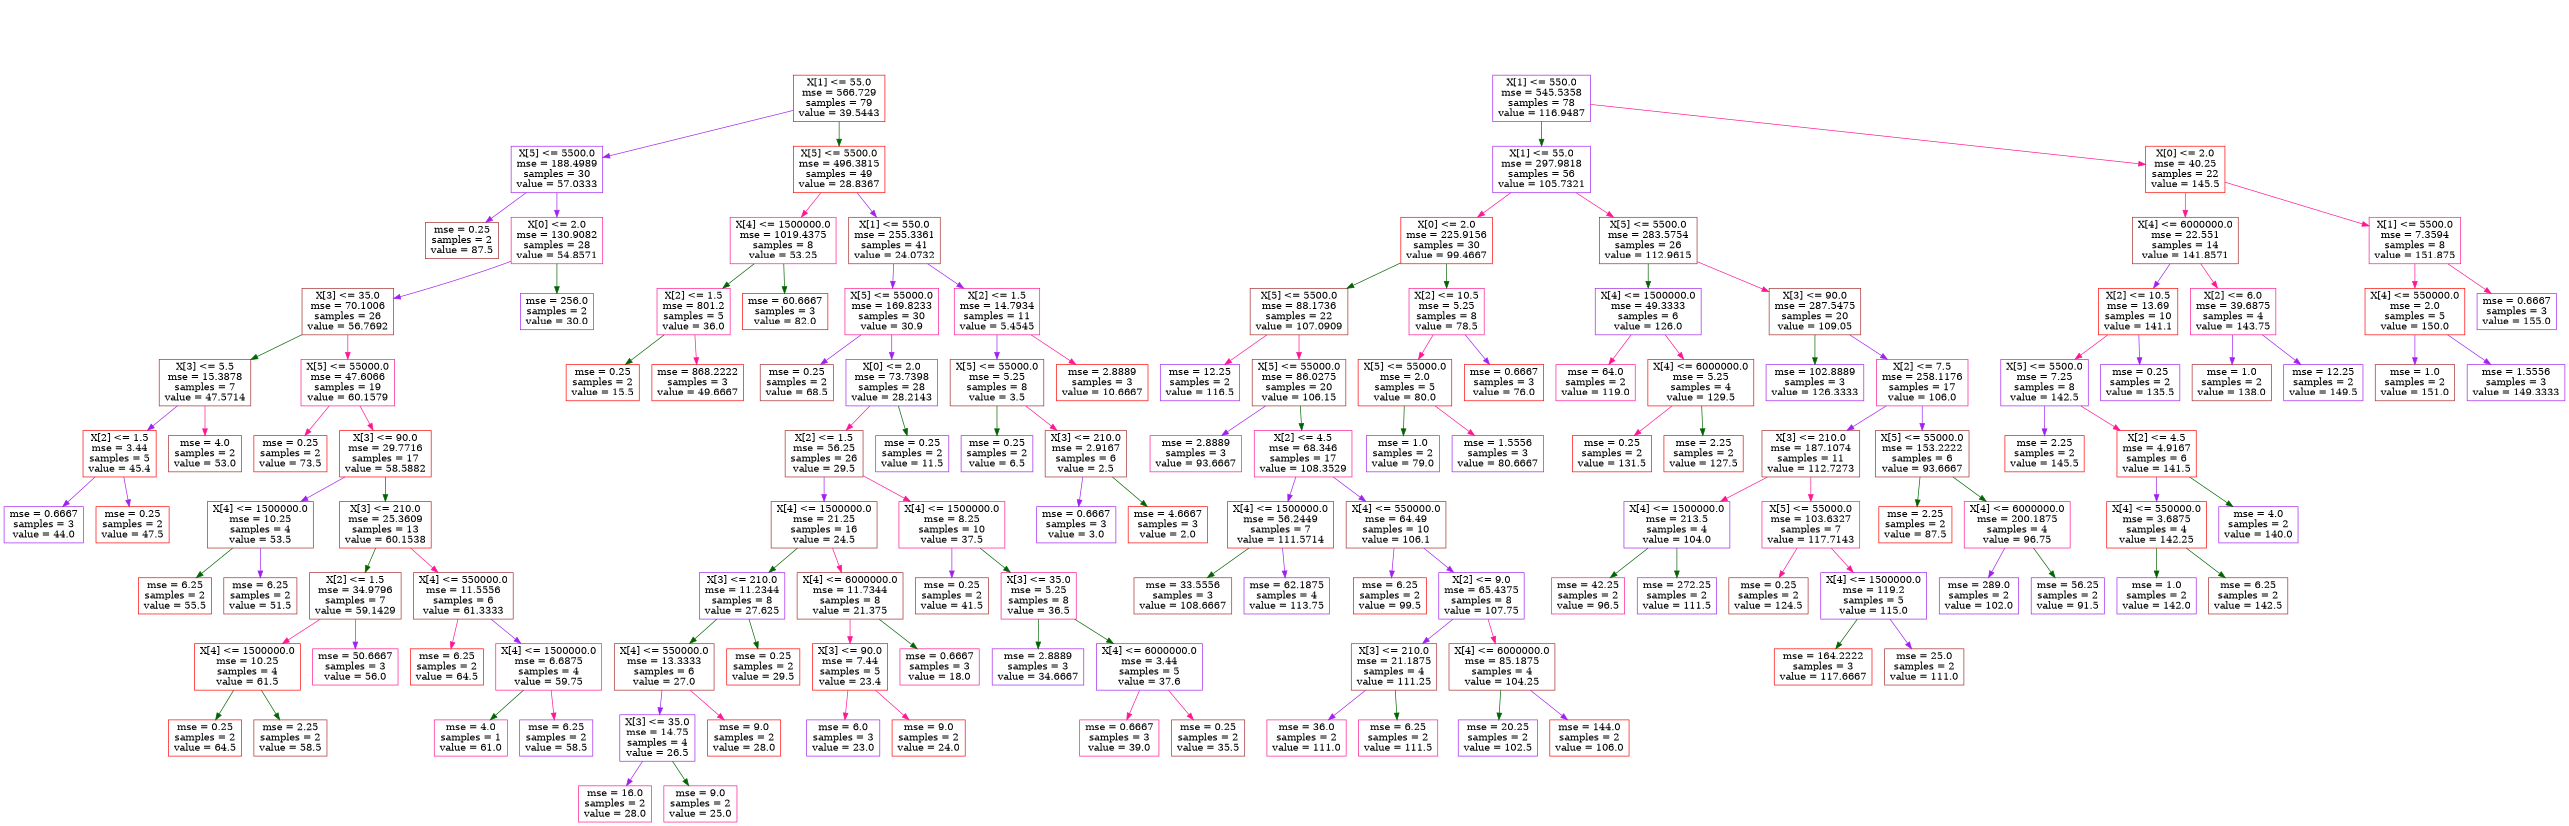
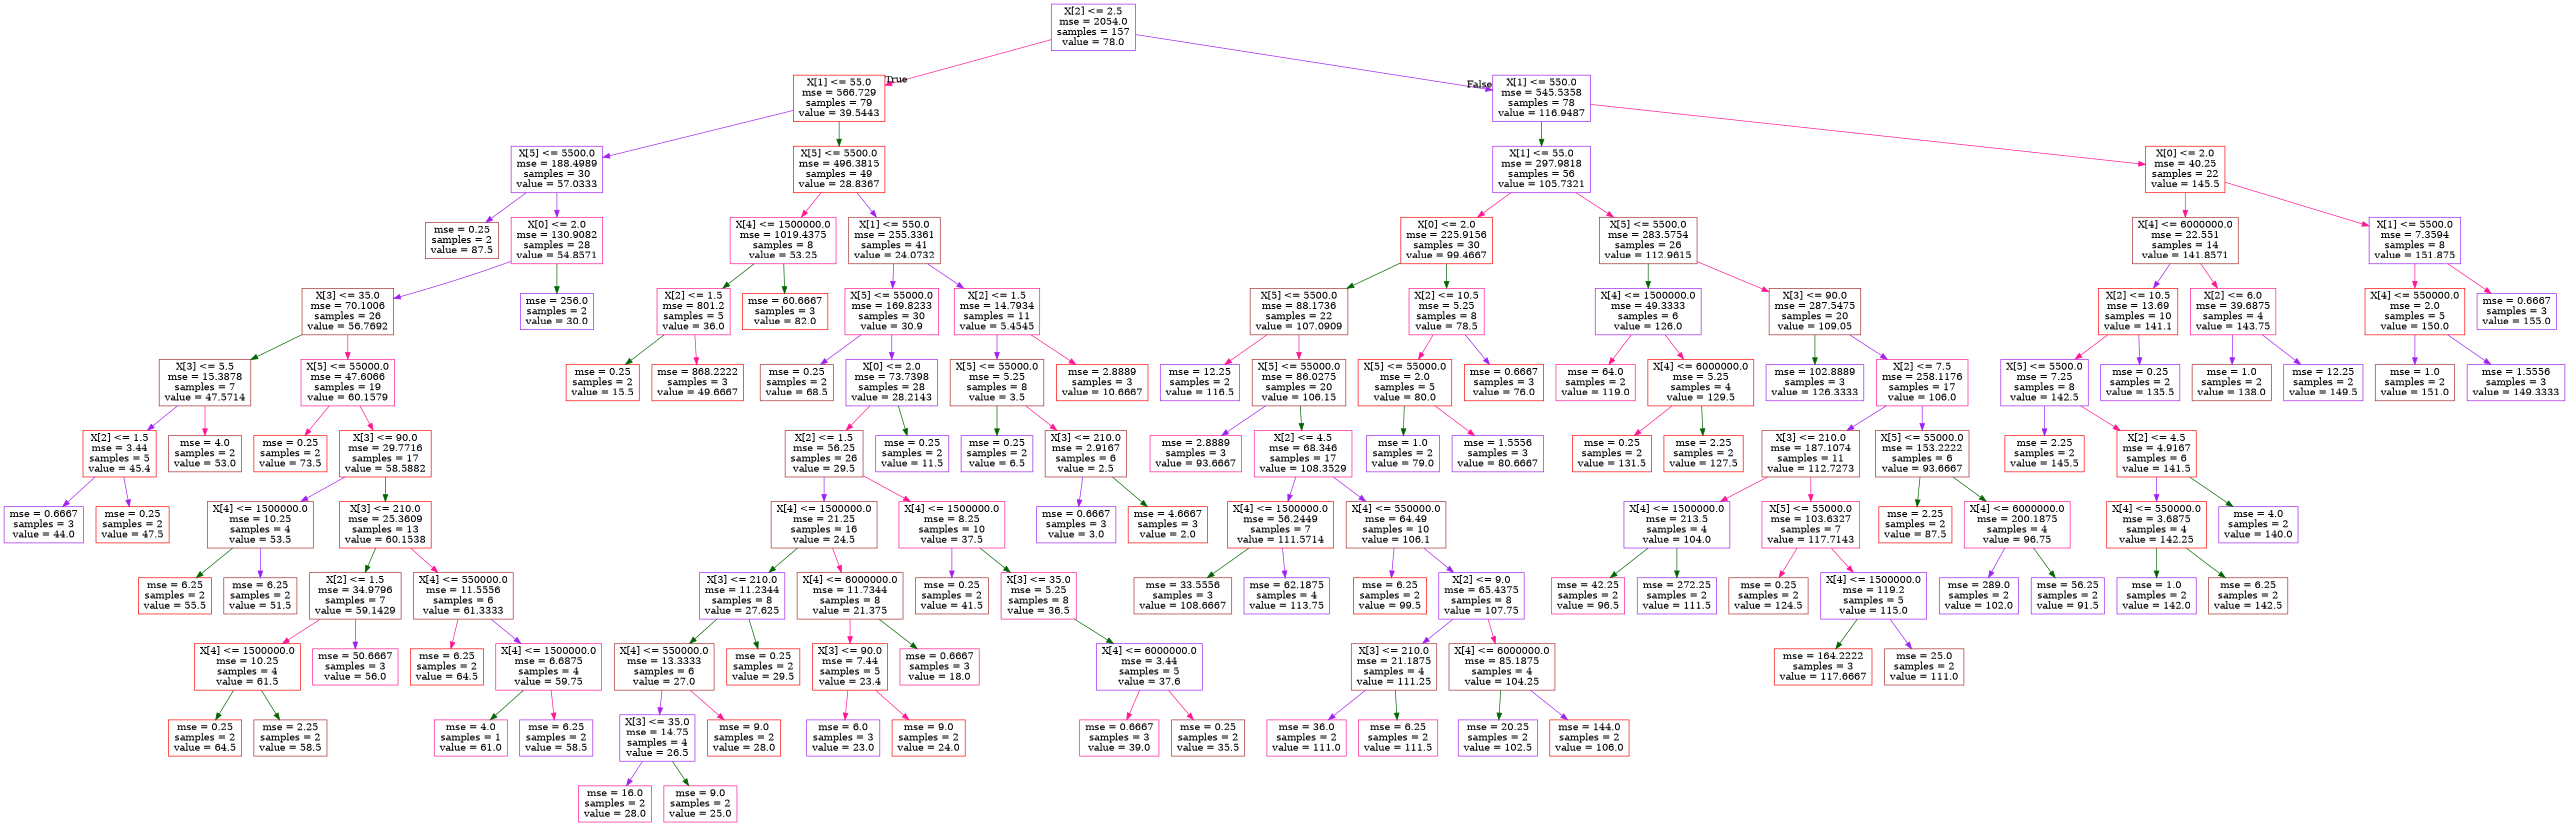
node "X[2] <= 2.5 mse = 2054.0 samples = 157 value = 78.0": added
node "X[1] <= 5500.0 mse = 7.3594 samples = 8 value = 151.875": color deeppink -> purple
node "mse = 2.8889 samples = 3 value = 34.6667": removed
